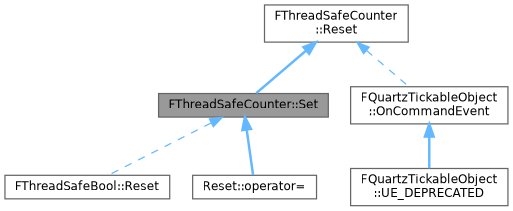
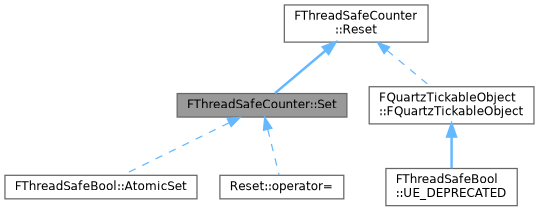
node "FQuartzTickableObject ::OnCommandEvent": label "FQuartzTickableObject ::OnCommandEvent" -> "FQuartzTickableObject ::FQuartzTickableObject"
edge "Reset::operator=" -> "FThreadSafeCounter::Set": style bold -> dashed
node "FThreadSafeBool::Reset": label "FThreadSafeBool::Reset" -> "FThreadSafeBool::AtomicSet"
node "FQuartzTickableObject ::UE_DEPRECATED": label "FQuartzTickableObject ::UE_DEPRECATED" -> "FThreadSafeBool ::UE_DEPRECATED"
